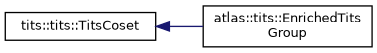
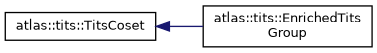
node "tits::tits::TitsCoset": label "tits::tits::TitsCoset" -> "atlas::tits::TitsCoset"
